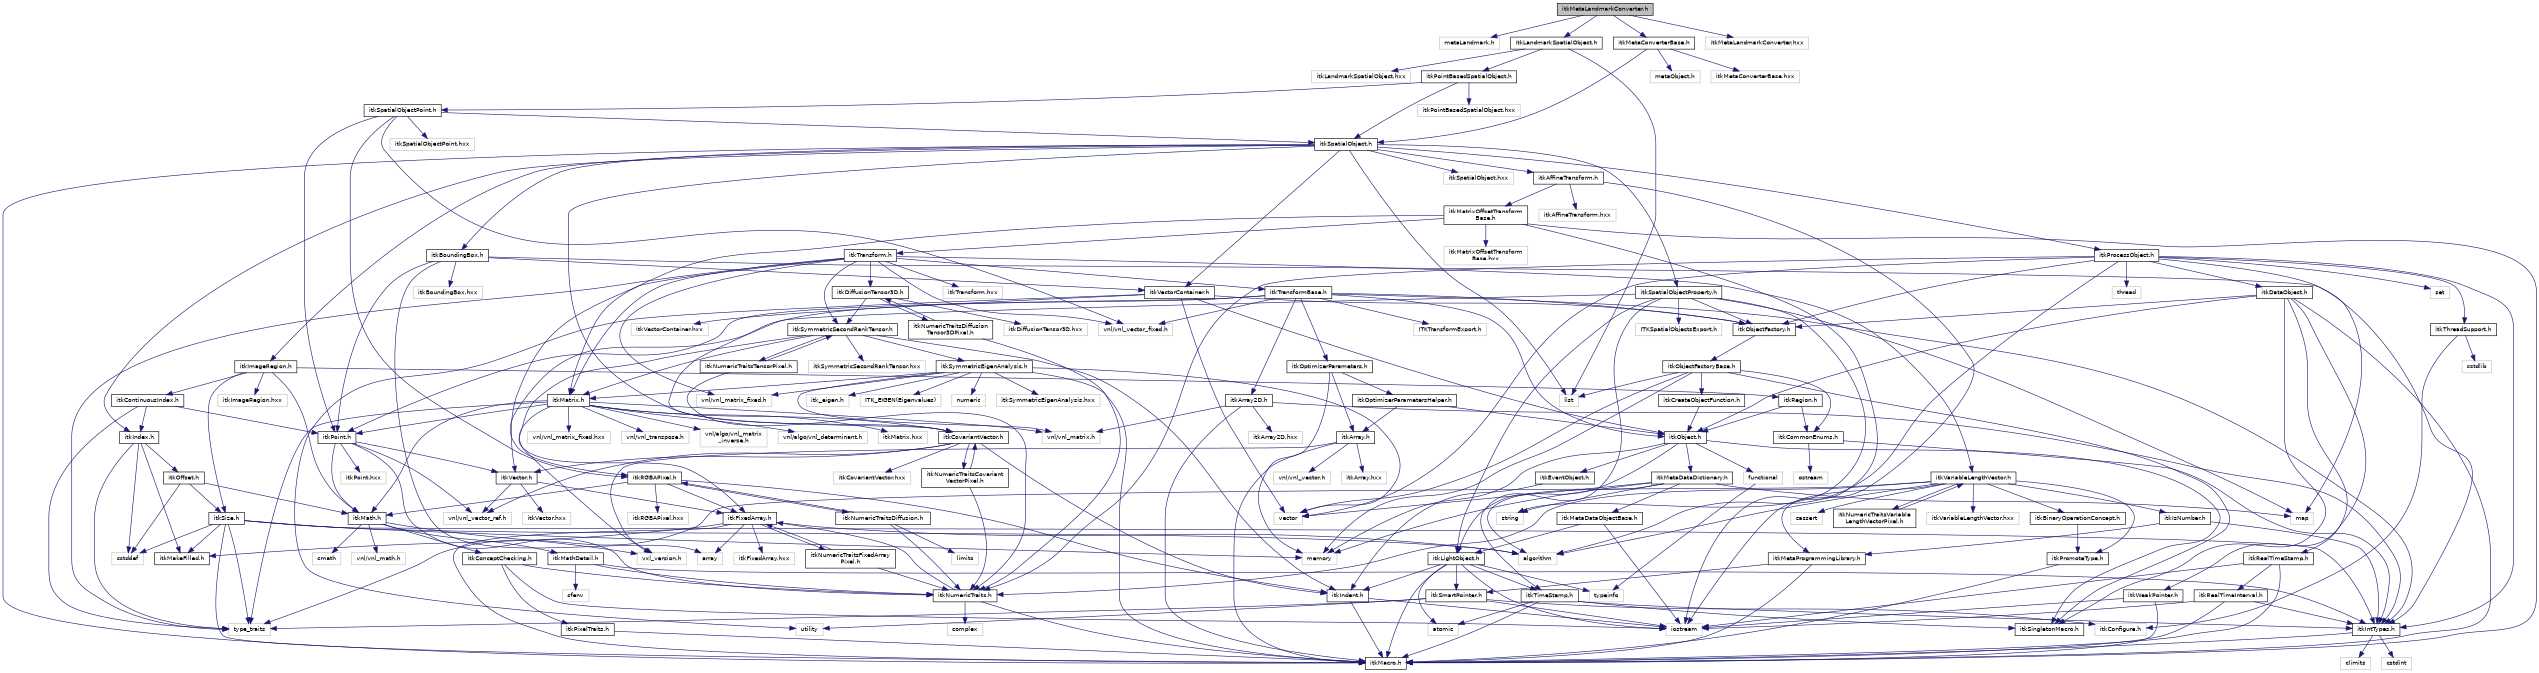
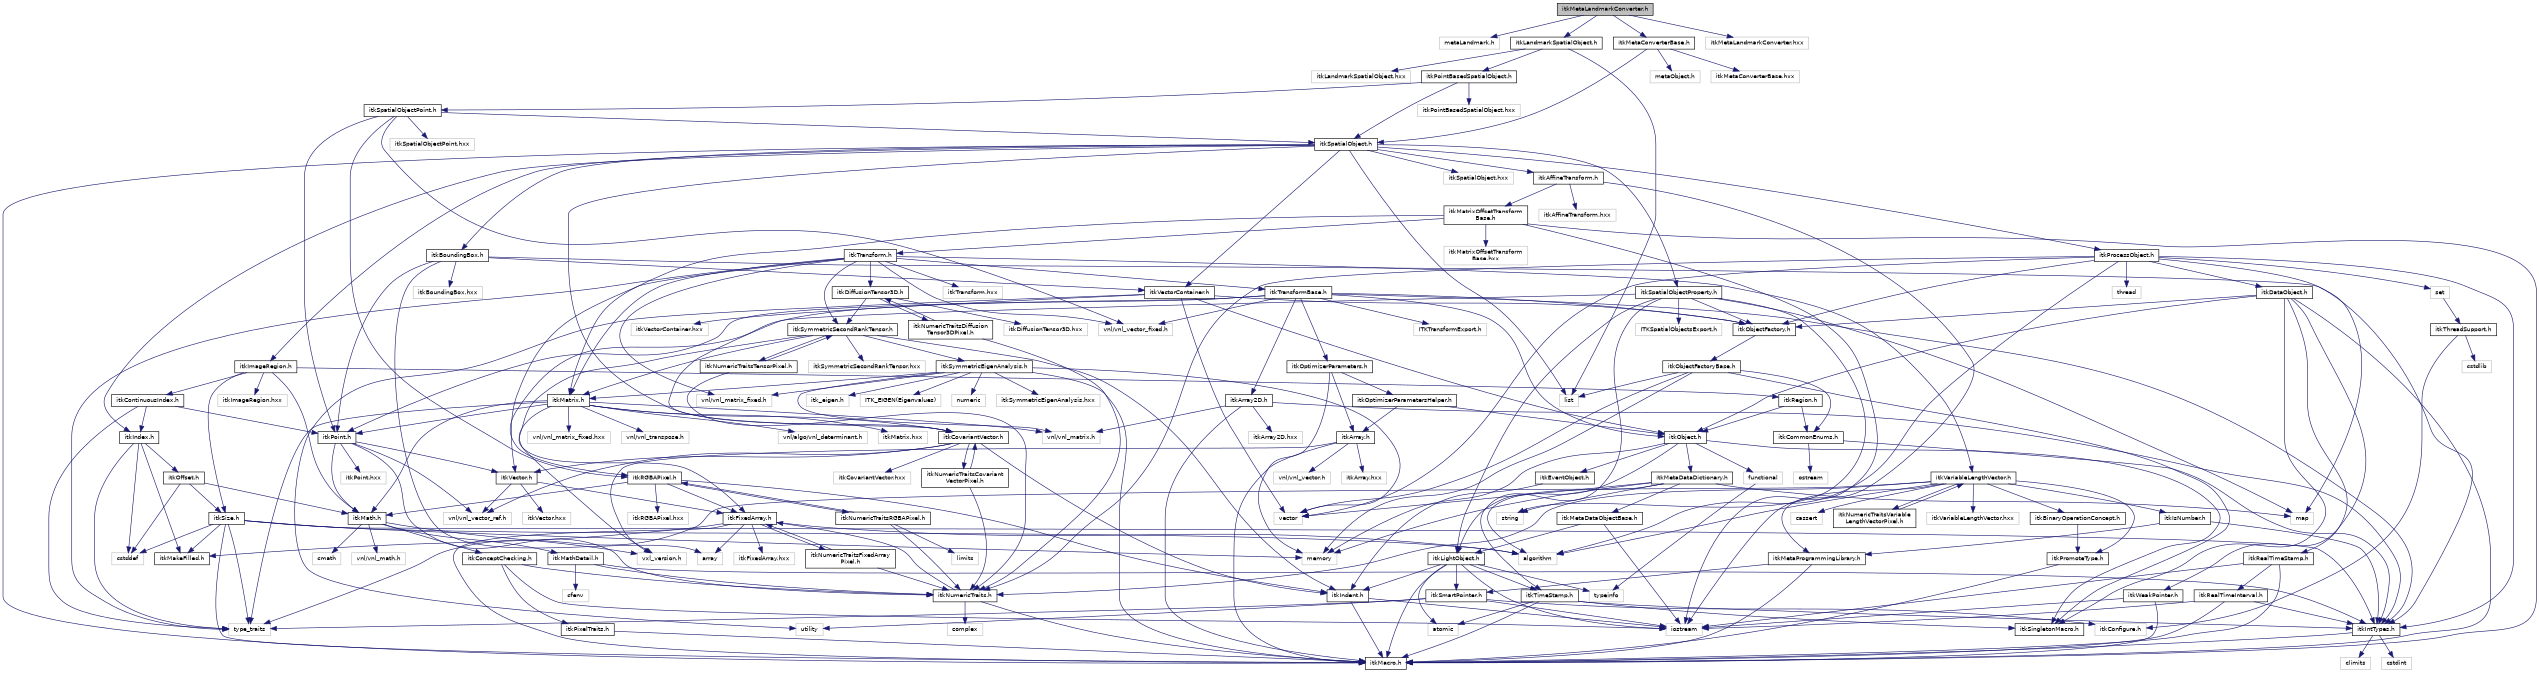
edge "itkProcessObject.h" -> "itkThreadSupport.h": now "set" -> "itkThreadSupport.h"
node "itkCreateObjectFunction.h": removed
node "vnl/algo/vnl_matrix _inverse.h": removed
node "itkNumericTraitsDiffusion.h": label "itkNumericTraitsDiffusion.h" -> "itkNumericTraitsRGBAPixel.h"
